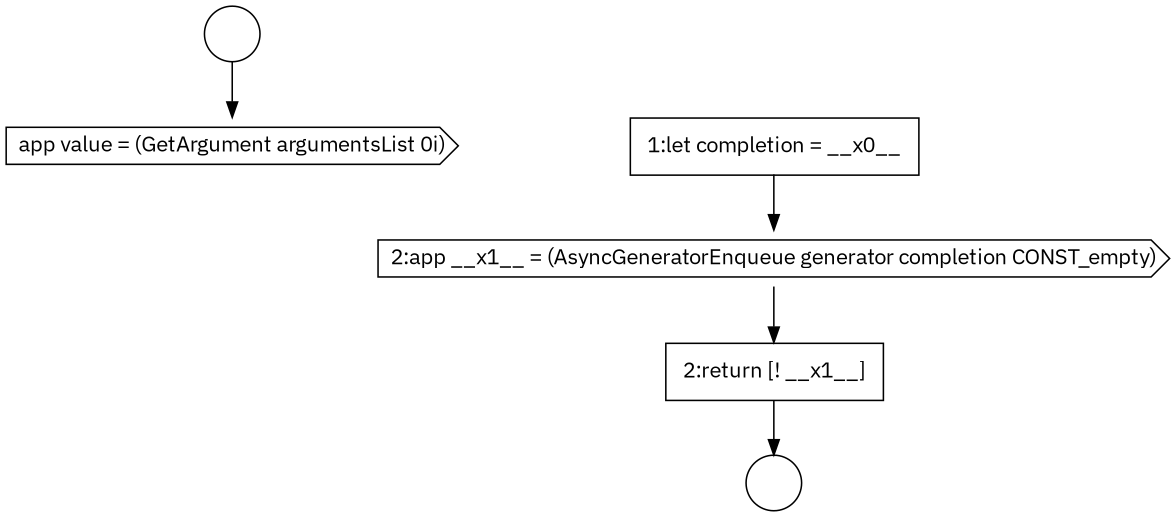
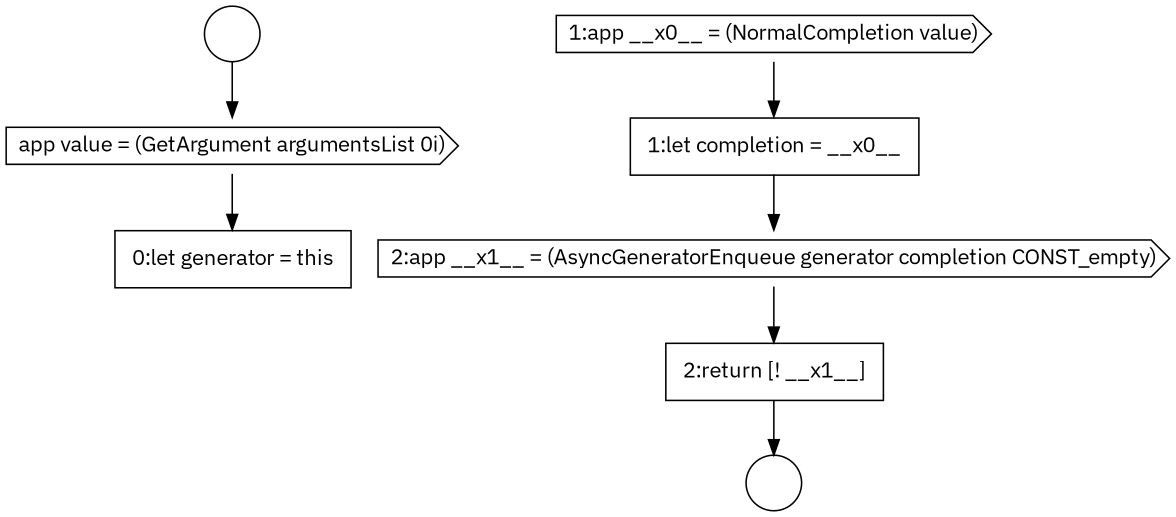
node "1:app __x0__ = (NormalCompletion value)": added
node "0:let generator = this": added
